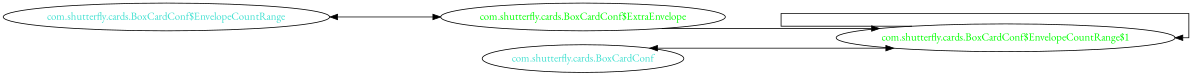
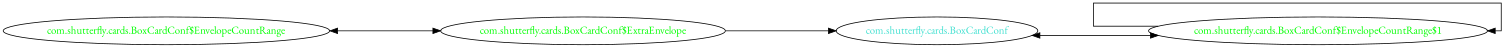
node "com.shutterfly.cards.BoxCardConf$EnvelopeCountRange": fontcolor turquoise -> green
edge "com.shutterfly.cards.BoxCardConf$ExtraEnvelope" -> "com.shutterfly.cards.BoxCardConf$EnvelopeCountRange$1": now "com.shutterfly.cards.BoxCardConf$ExtraEnvelope" -> "com.shutterfly.cards.BoxCardConf"
